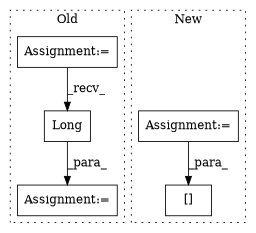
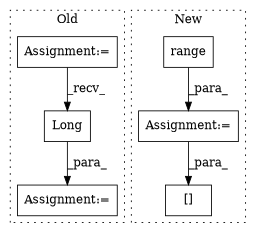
node "range": added
